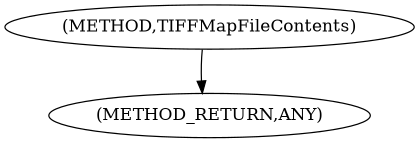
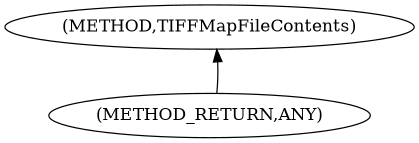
edge "(METHOD,TIFFMapFileContents)" -> "(METHOD_RETURN,ANY)": reversed
